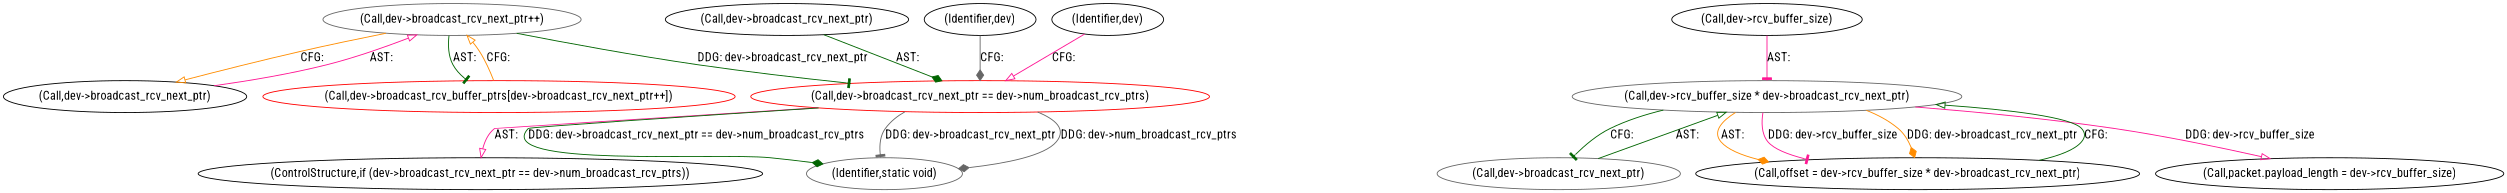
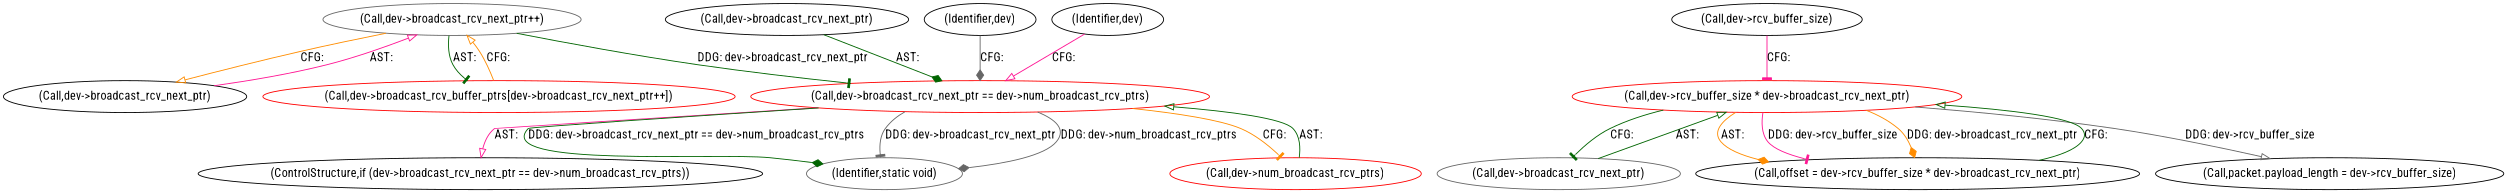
edge "(Call,dev->rcv_buffer_size)" -> "(Call,dev->rcv_buffer_size * dev->broadcast_rcv_next_ptr)": label "AST: " -> "CFG: "
node "(Call,dev->rcv_buffer_size * dev->broadcast_rcv_next_ptr)": color gray40 -> red
edge "(Call,dev->rcv_buffer_size * dev->broadcast_rcv_next_ptr)" -> "(Call,packet.payload_length = dev->rcv_buffer_size)": color deeppink -> gray40
node "(Call,dev->num_broadcast_rcv_ptrs)": added
